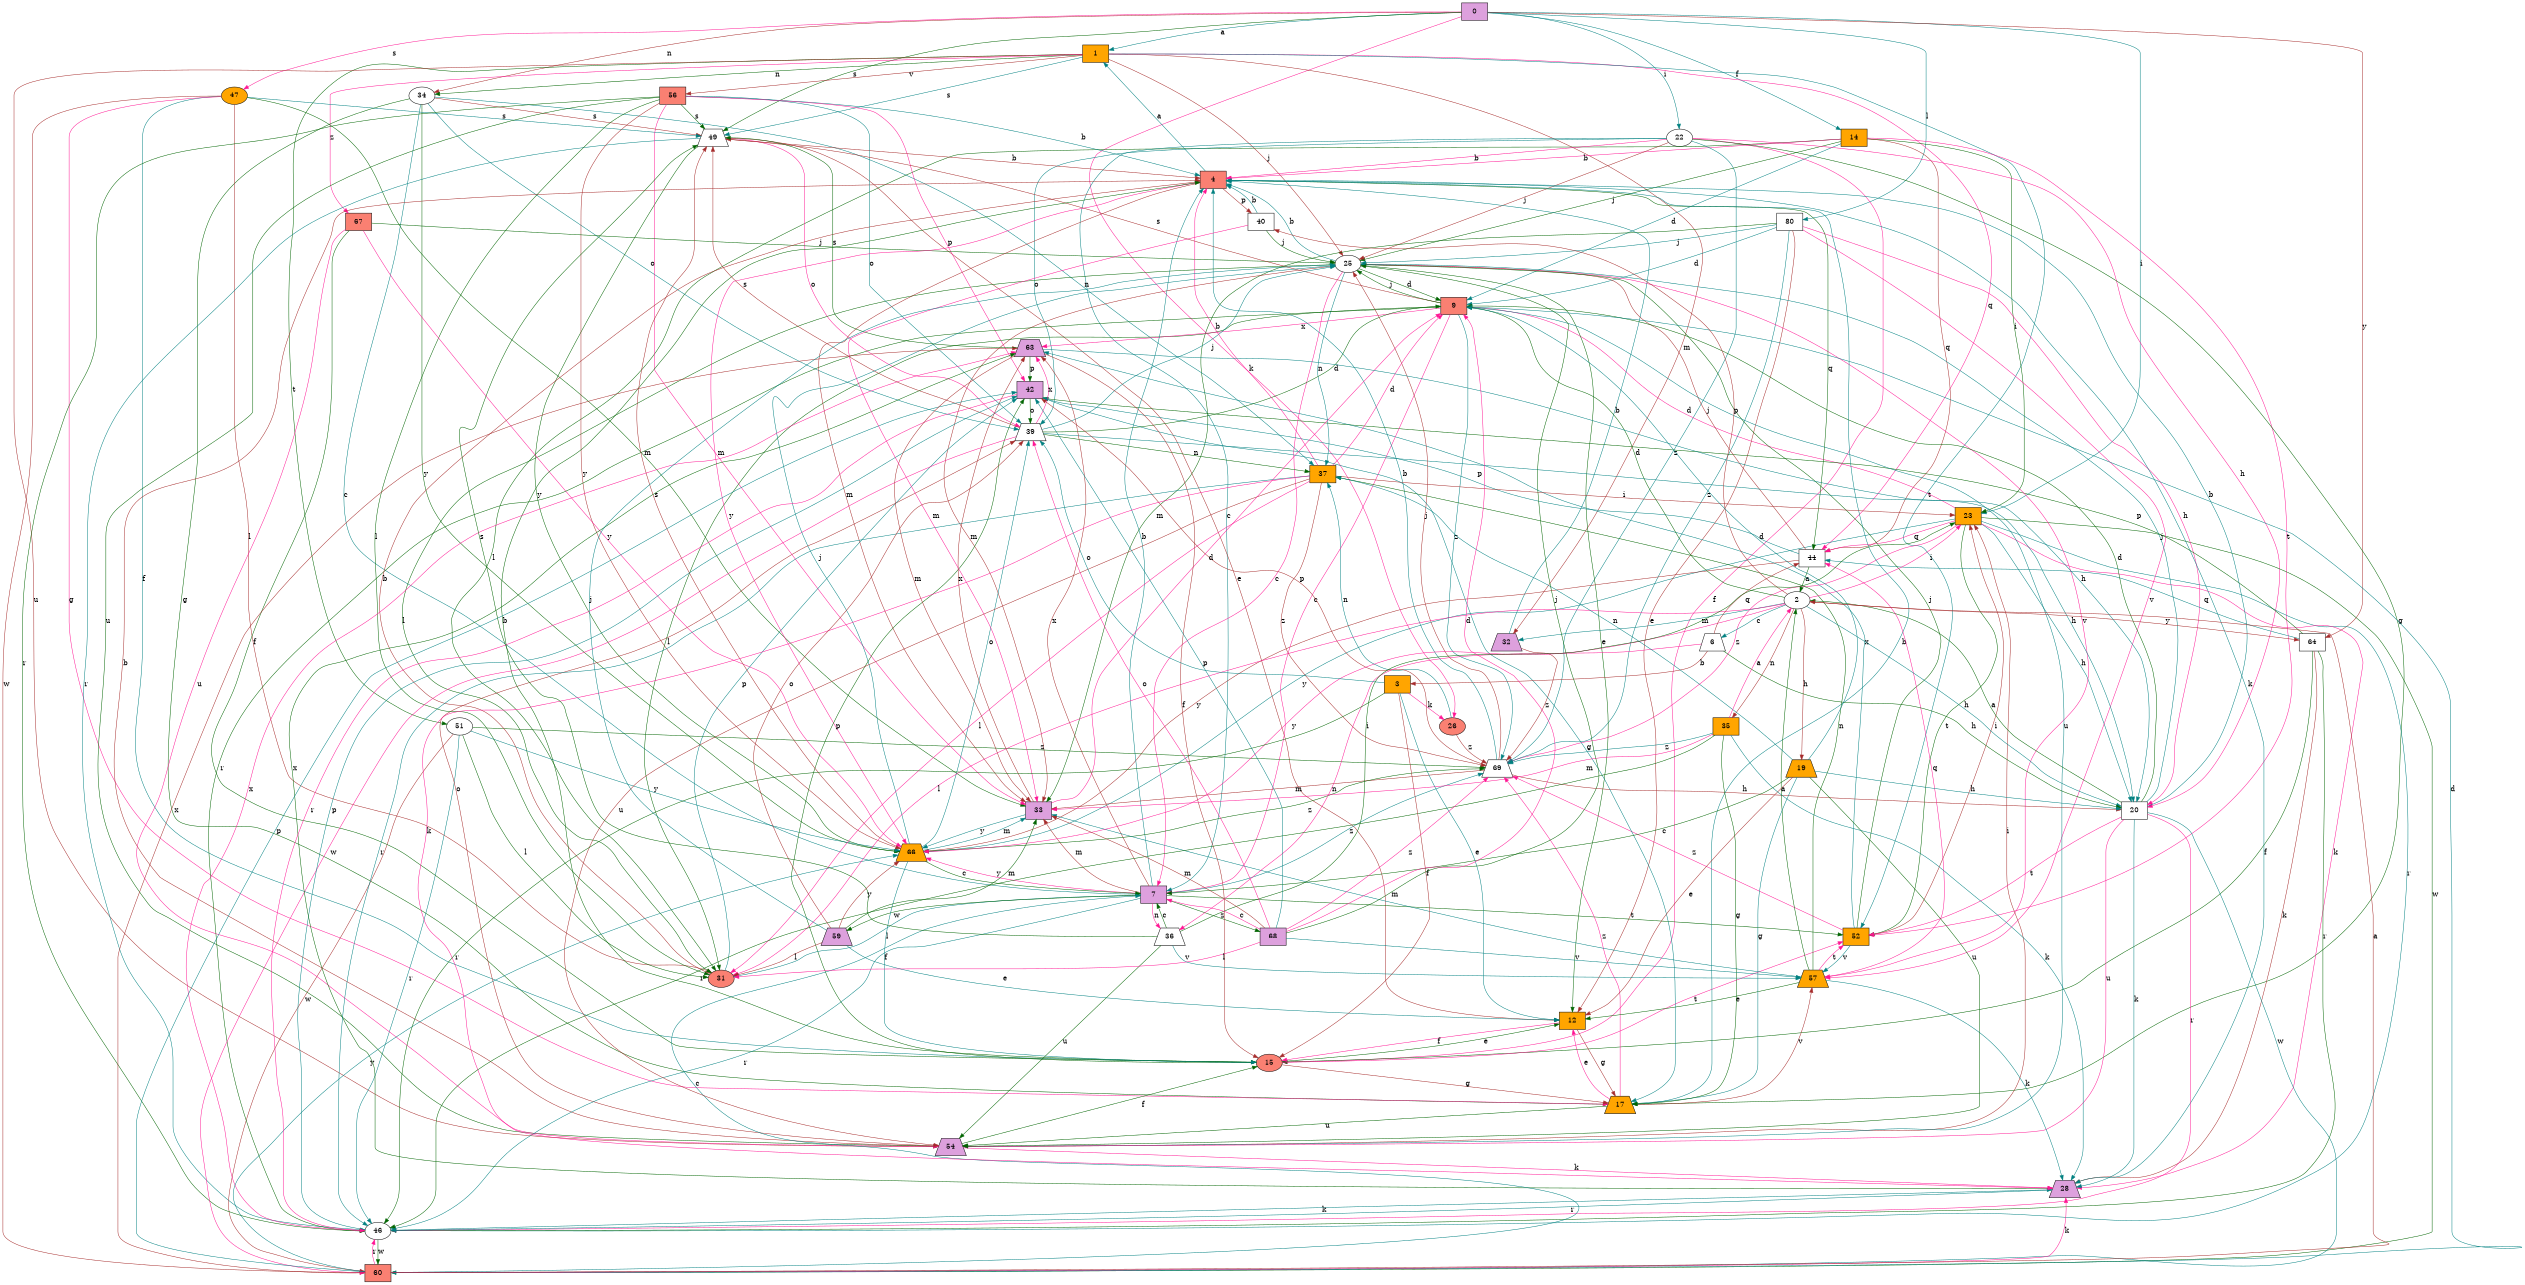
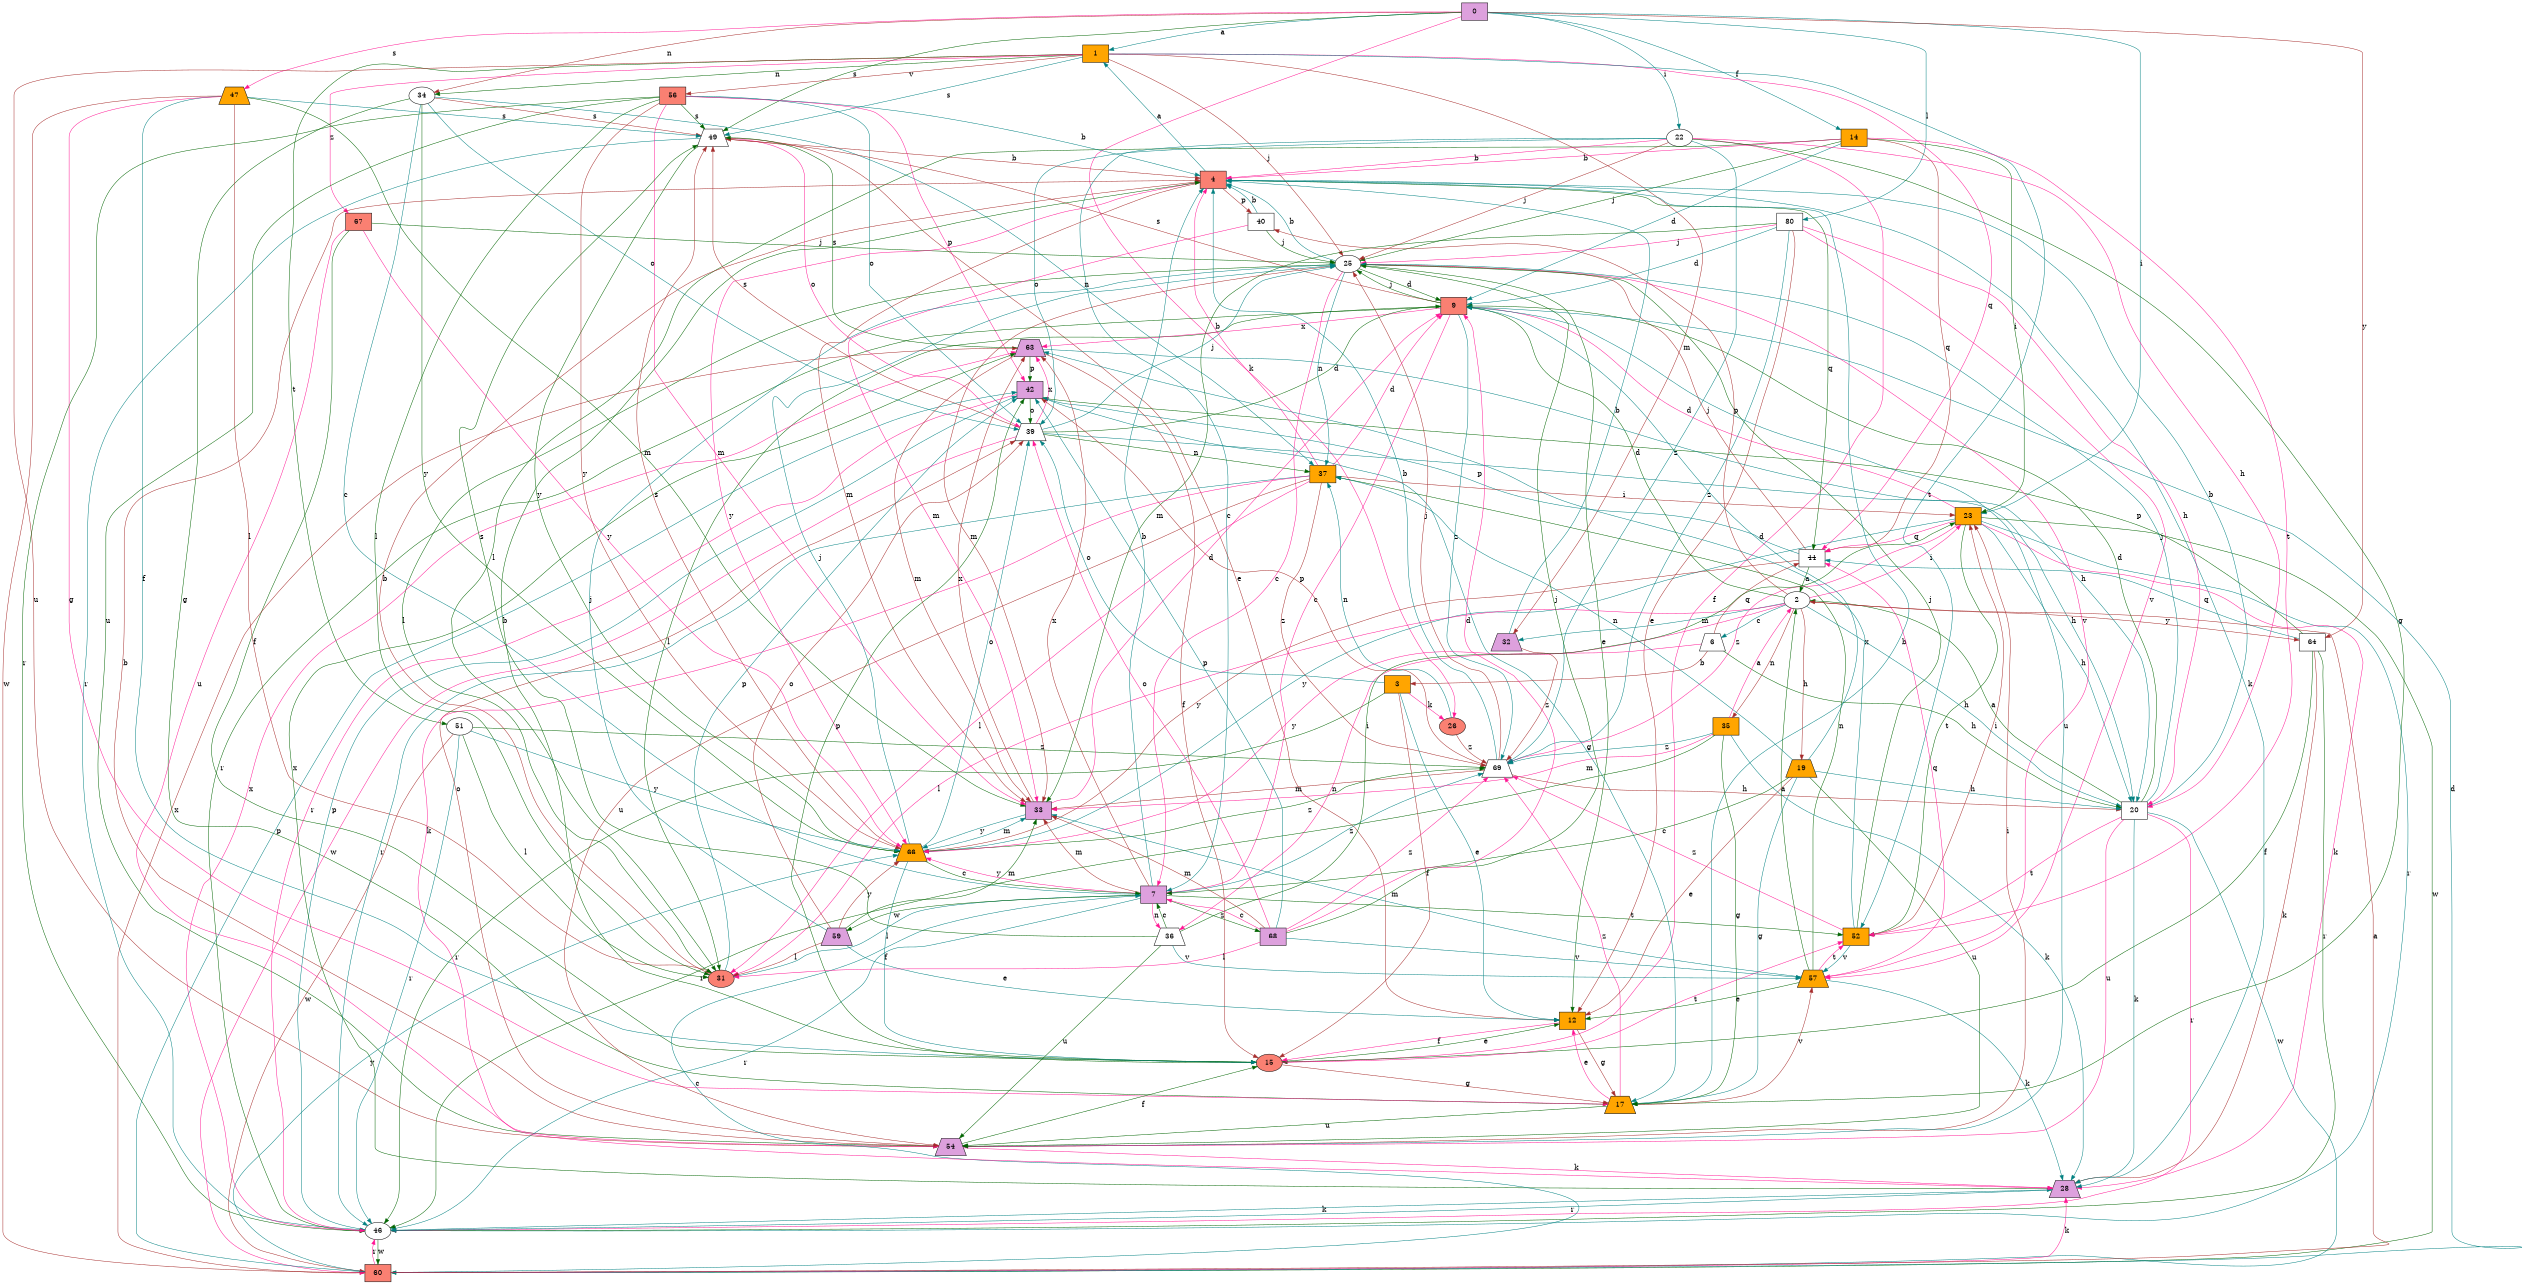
node "47": shape ellipse -> trapezium
edge "80" -> "25": color teal -> deeppink
